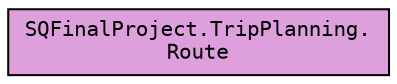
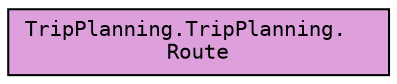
node "SQFinalProject.TripPlanning. Route": label "SQFinalProject.TripPlanning. Route" -> "TripPlanning.TripPlanning. Route"
